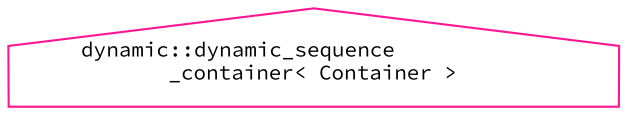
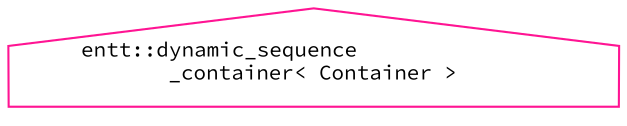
node "dynamic::dynamic_sequence _container< Container >": label "dynamic::dynamic_sequence _container< Container >" -> "entt::dynamic_sequence _container< Container >"
